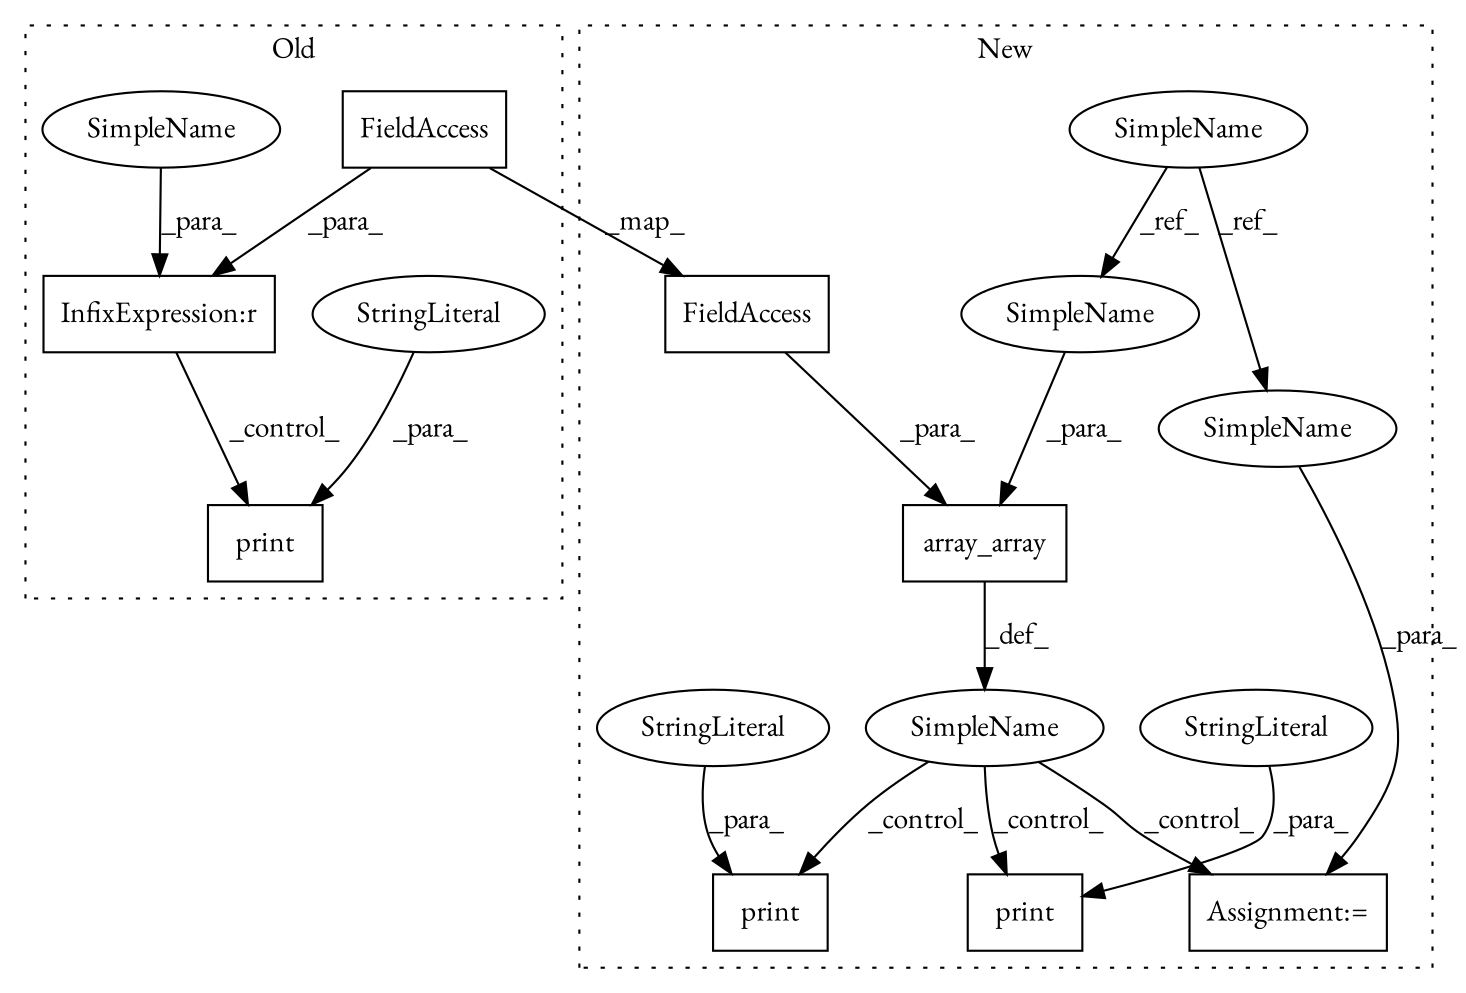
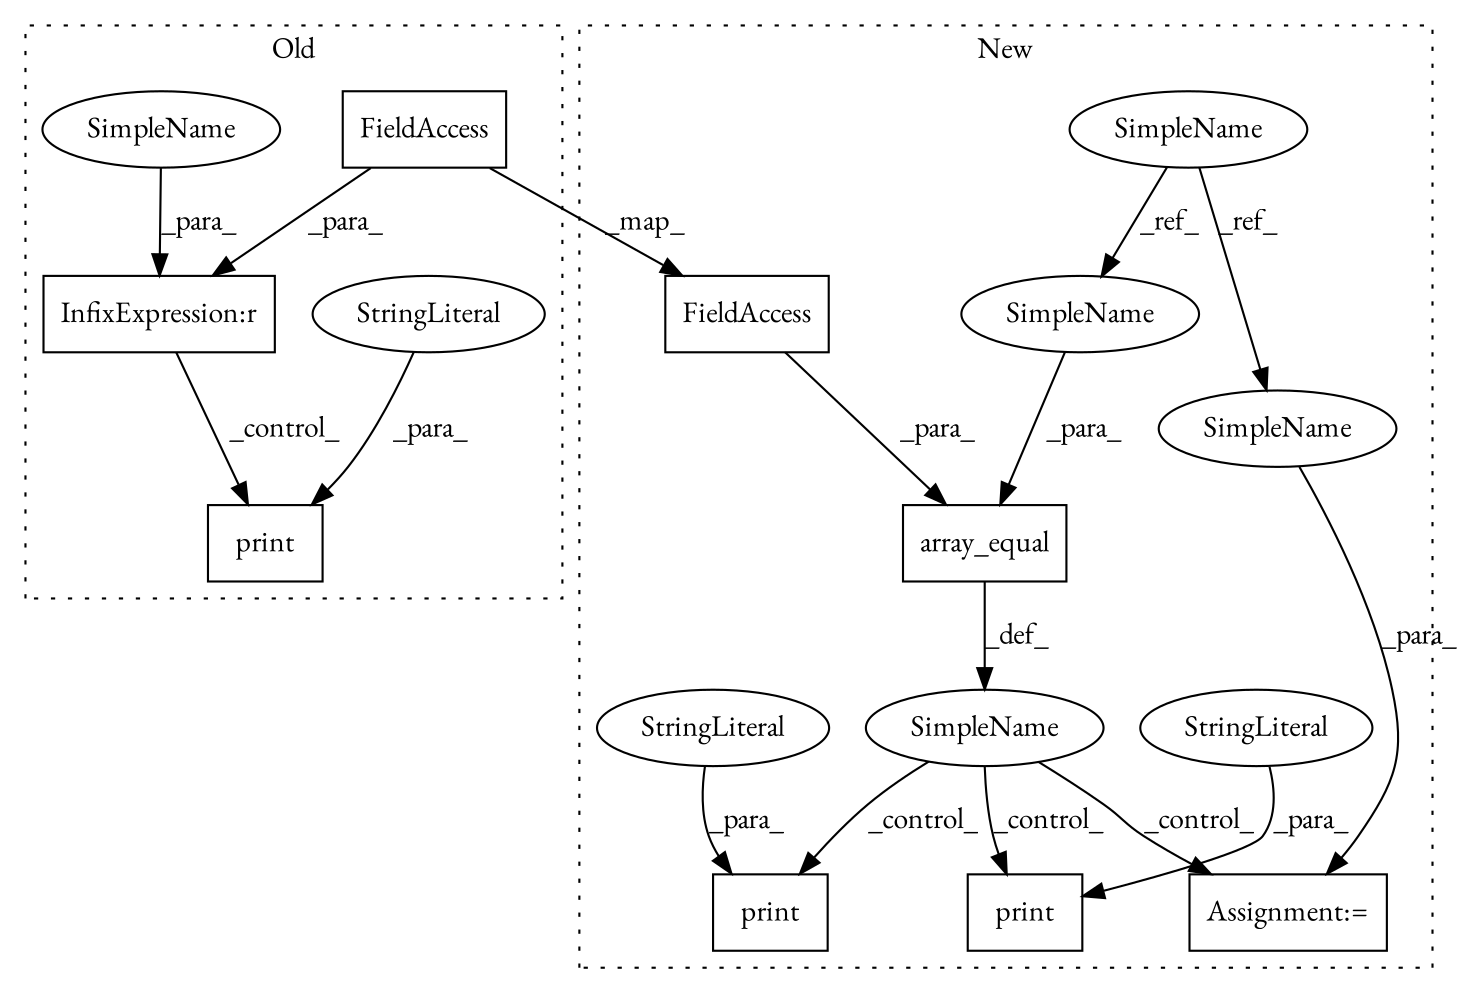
node "array_array": label "array_array" -> "array_equal"
